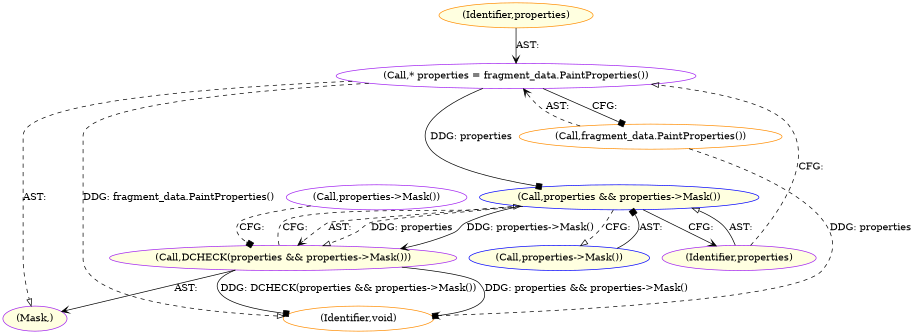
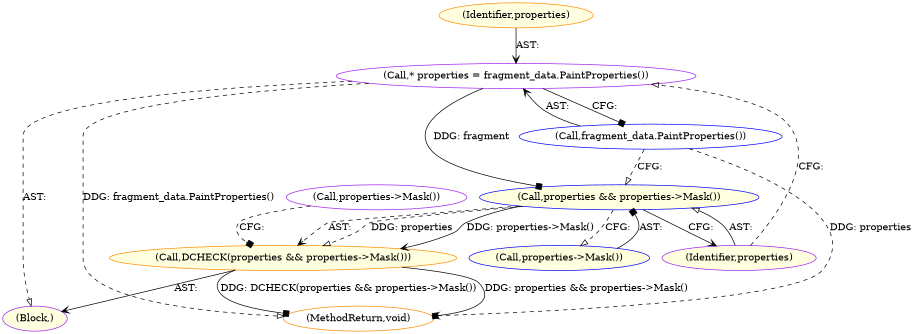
edge "(Call,fragment_data.PaintProperties())" -> "(Call,* properties = fragment_data.PaintProperties())": style dashed -> solid
edge "(Call,* properties = fragment_data.PaintProperties())" -> "(Call,properties && properties->Mask())": label "DDG: properties" -> "DDG: fragment"
node "(Call,fragment_data.PaintProperties())": color darkorange -> blue
edge "(Call,DCHECK(properties && properties->Mask()))" -> "(Call,properties && properties->Mask())": now "(Call,fragment_data.PaintProperties())" -> "(Call,properties && properties->Mask())"
node "(Call,DCHECK(properties && properties->Mask()))": color purple -> darkorange
node "(Mask,)": label "(Mask,)" -> "(Block,)"
node "(Identifier,void)": label "(Identifier,void)" -> "(MethodReturn,void)"
